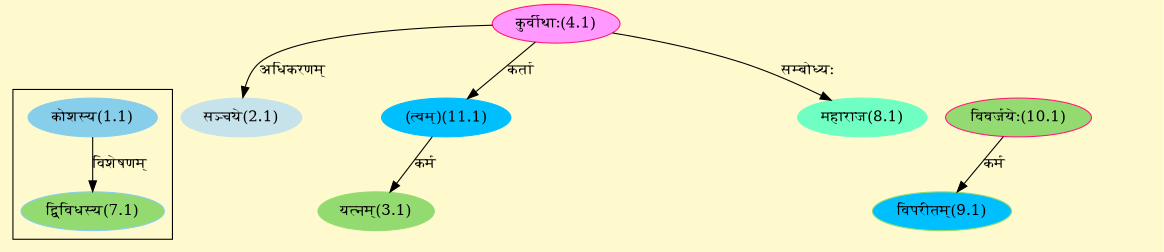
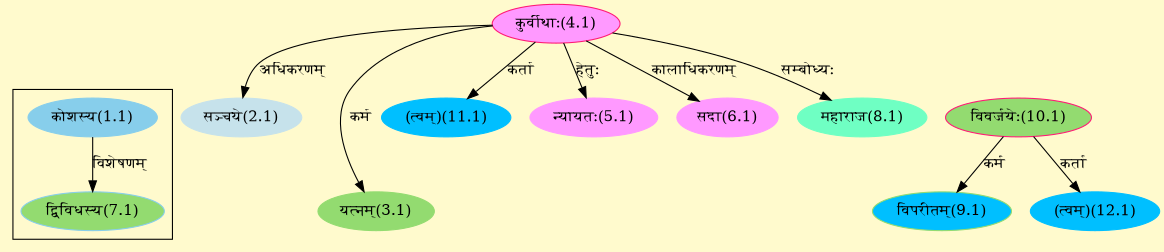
node "न्यायतः(5.1)": added
node "सदा(6.1)": added
edge "(त्वम्)(11.1)" -> "यत्नम्(3.1)": now "कुर्वीथाः(4.1)" -> "यत्नम्(3.1)"
node "(त्वम्)(12.1)": added
